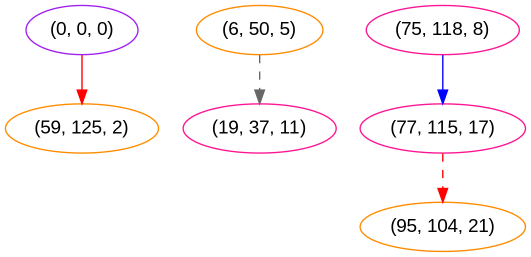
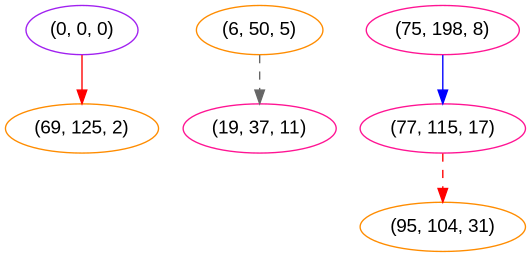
node "(75, 118, 8)": label "(75, 118, 8)" -> "(75, 198, 8)"
node "(59, 125, 2)": label "(59, 125, 2)" -> "(69, 125, 2)"
node "(95, 104, 21)": label "(95, 104, 21)" -> "(95, 104, 31)"
